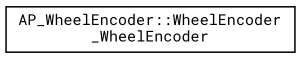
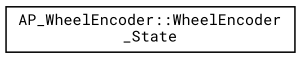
node "AP_WheelEncoder::WheelEncoder _WheelEncoder": label "AP_WheelEncoder::WheelEncoder _WheelEncoder" -> "AP_WheelEncoder::WheelEncoder _State"
